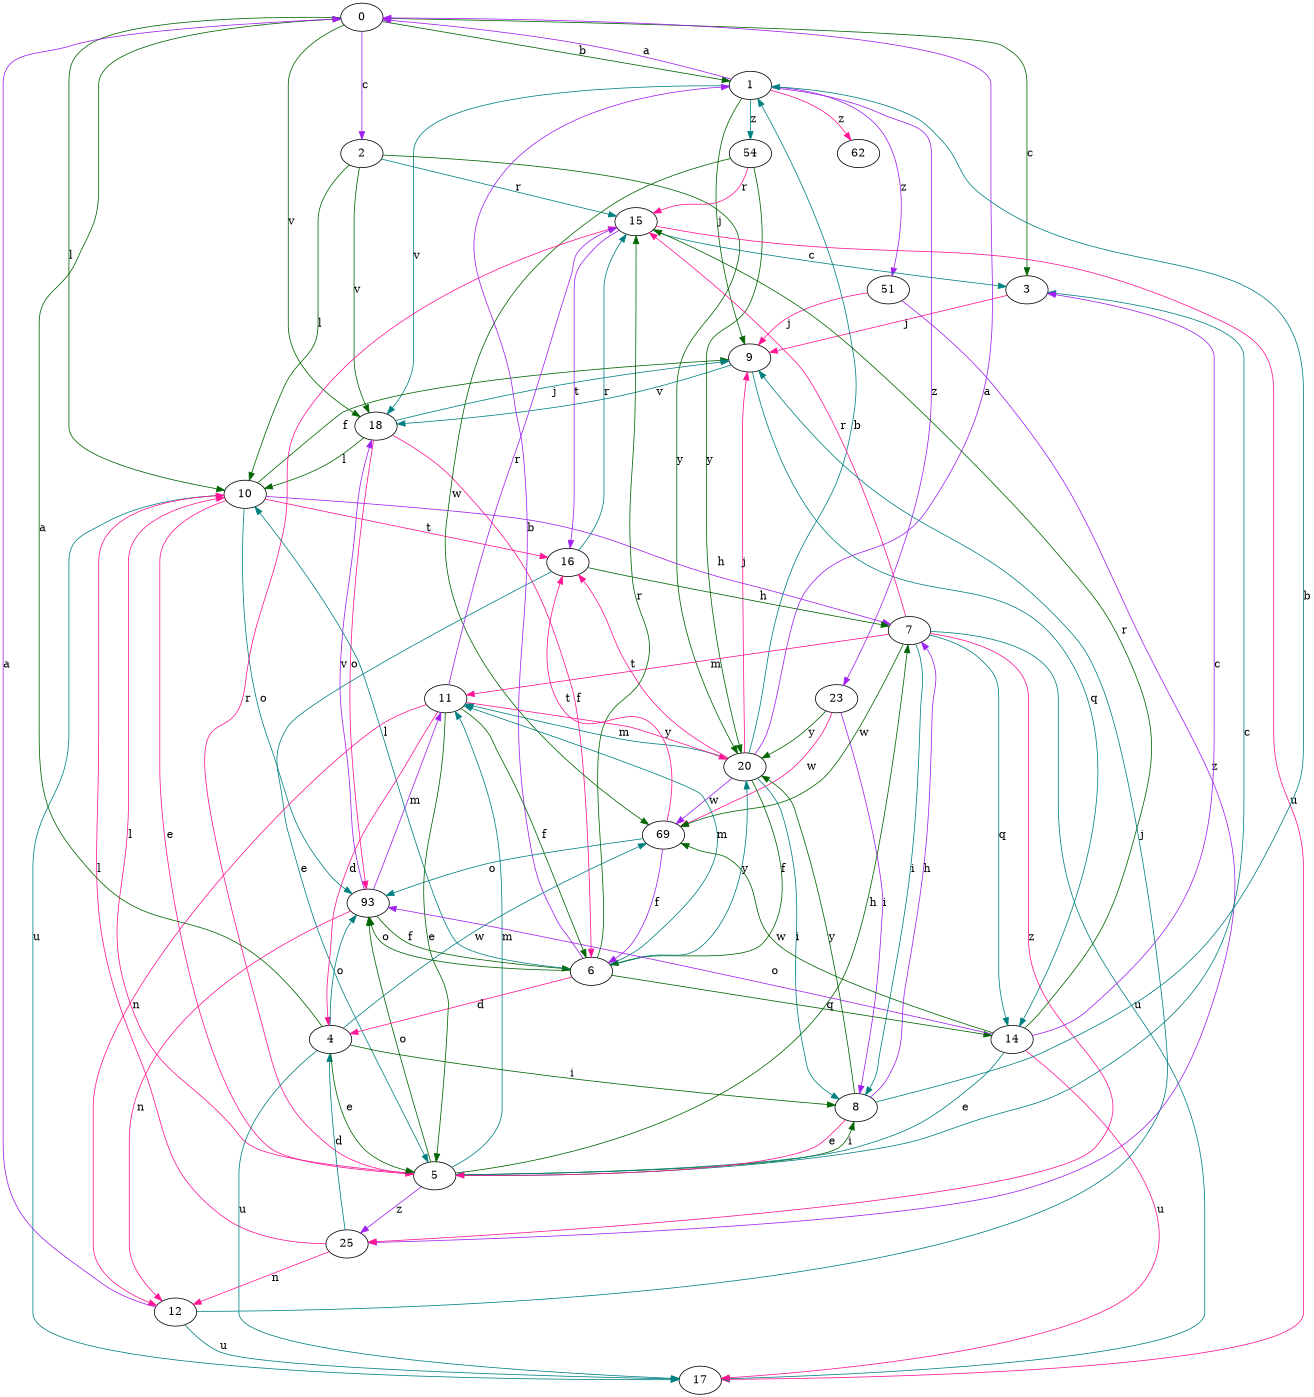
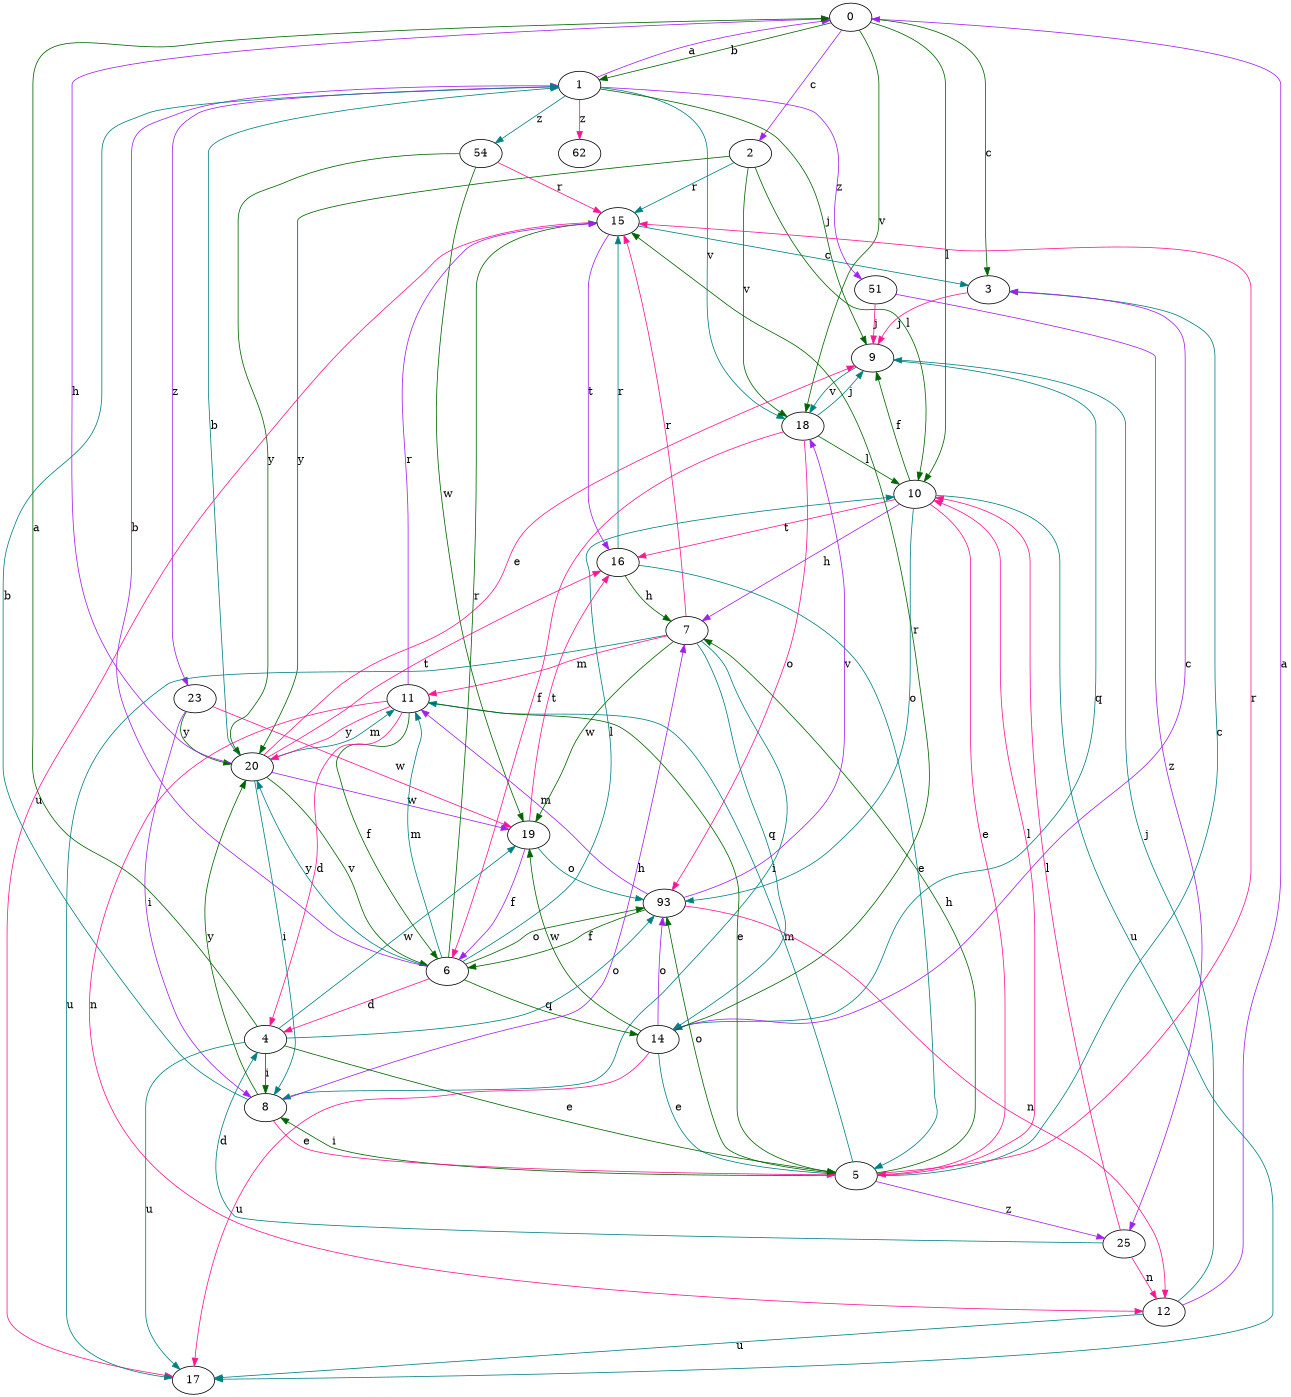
edge "20" -> "0": label "a" -> "h"
edge "20" -> "9": label "j" -> "e"
node "69": label "69" -> "19"
edge "20" -> "6": label "f" -> "v"
edge "7" -> "25": removed, label "z"
